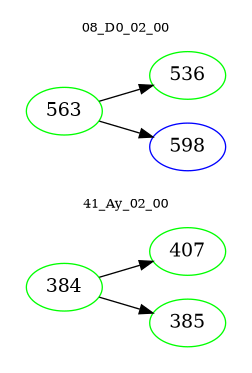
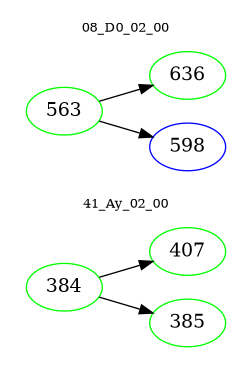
node "536": label "536" -> "636"
